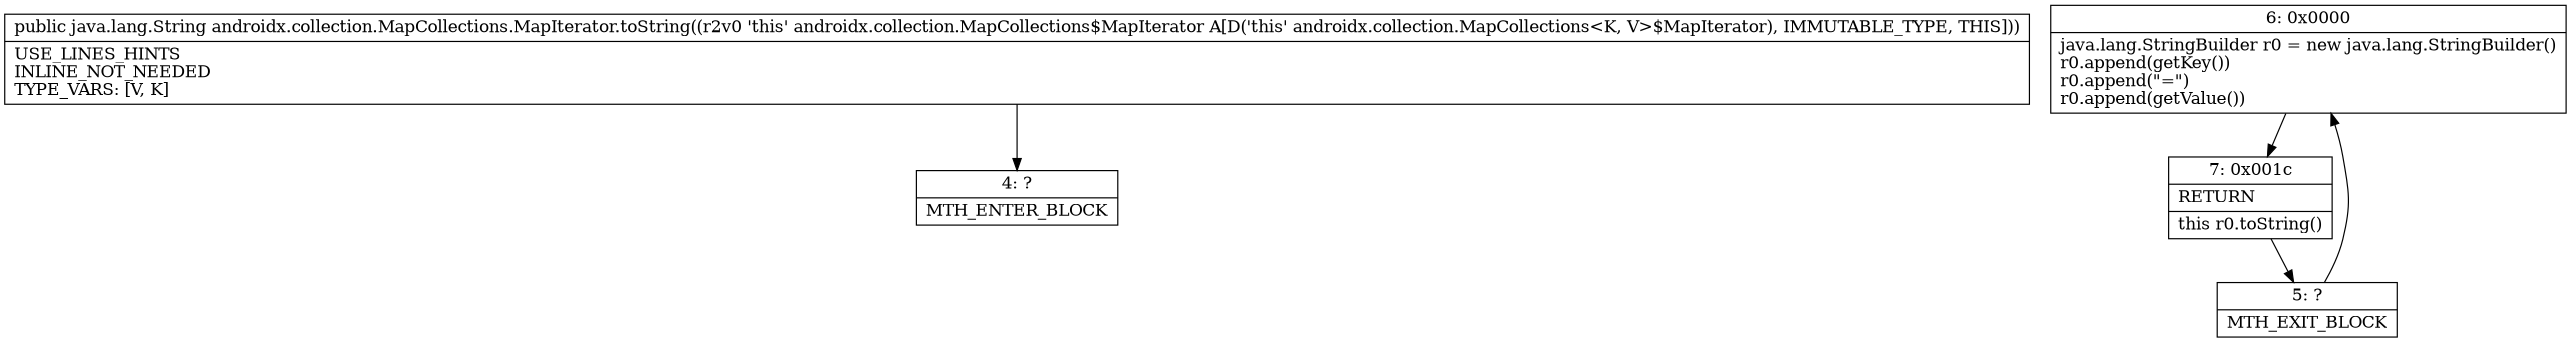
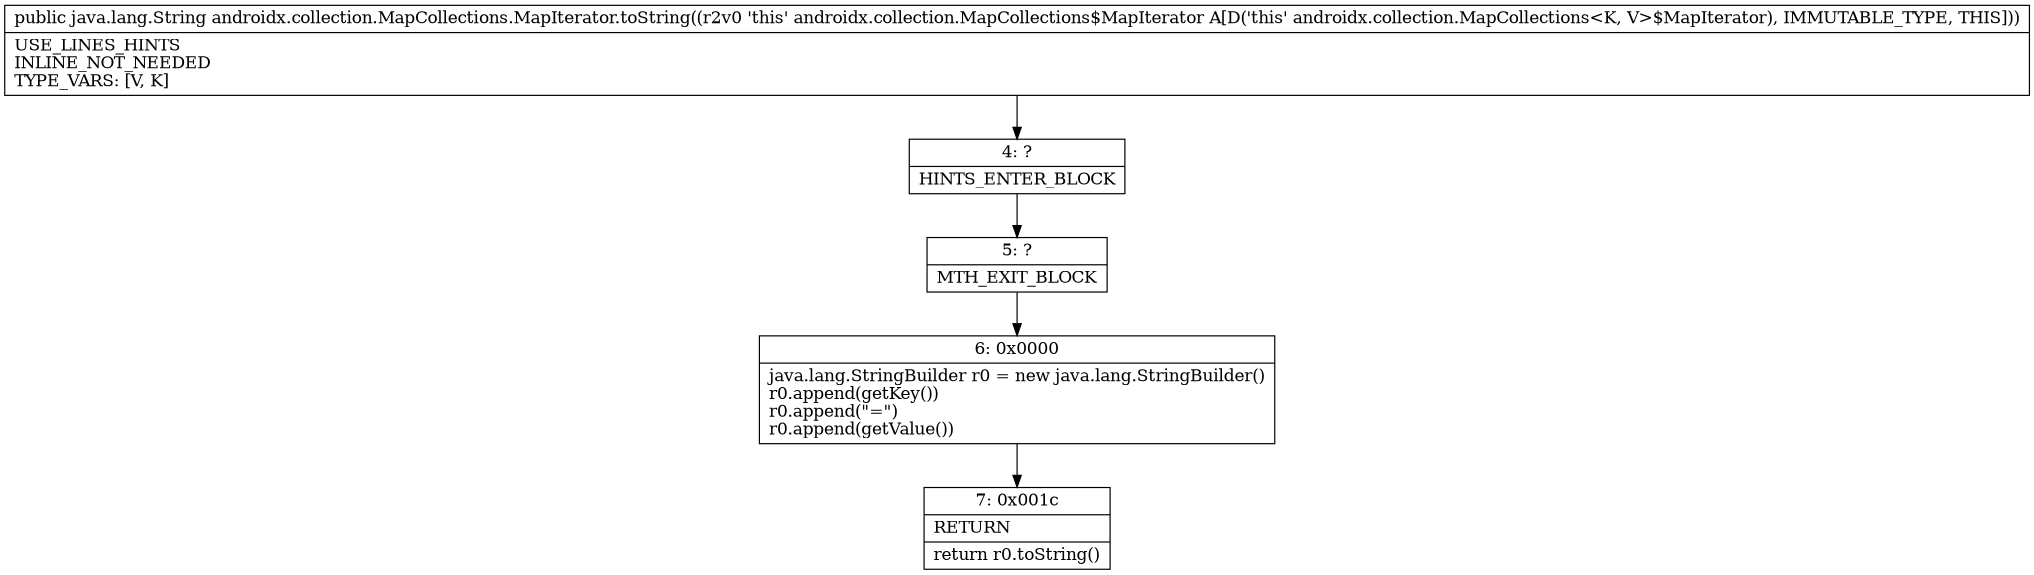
node "4: ?": text "MTH_ENTER_BLOCK" -> "HINTS_ENTER_BLOCK"
node "7: 0x001c": text "this r0.toString()" -> "return r0.toString()"
edge "7: 0x001c" -> "5: ?": now "4: ?" -> "5: ?"
